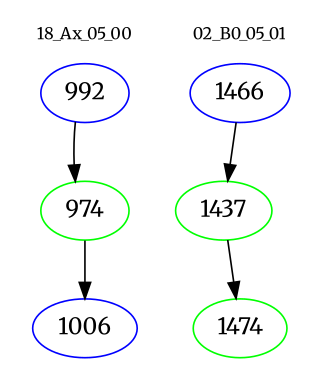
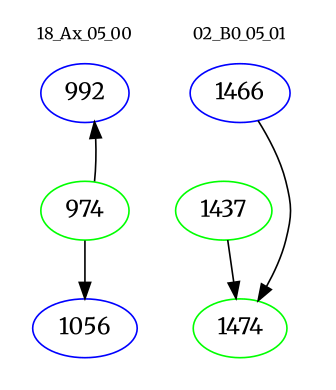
edge "992" -> "974": reversed
edge "1466" -> "1437": now "1466" -> "1474"
node "1006": label "1006" -> "1056"
